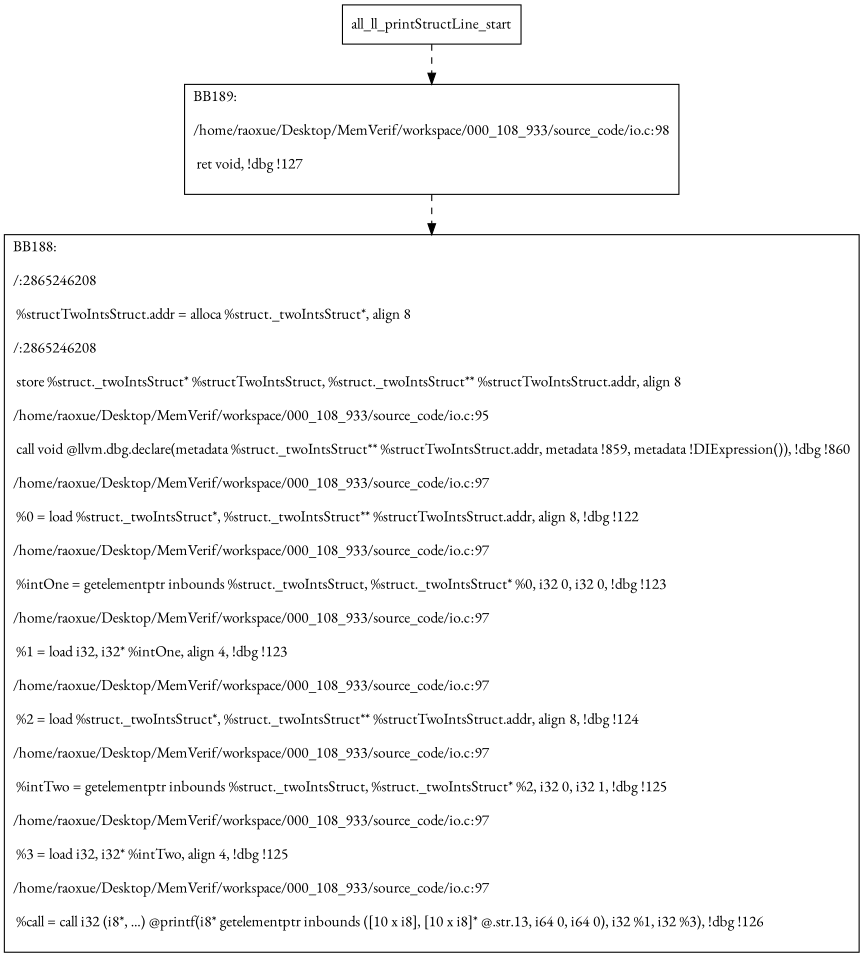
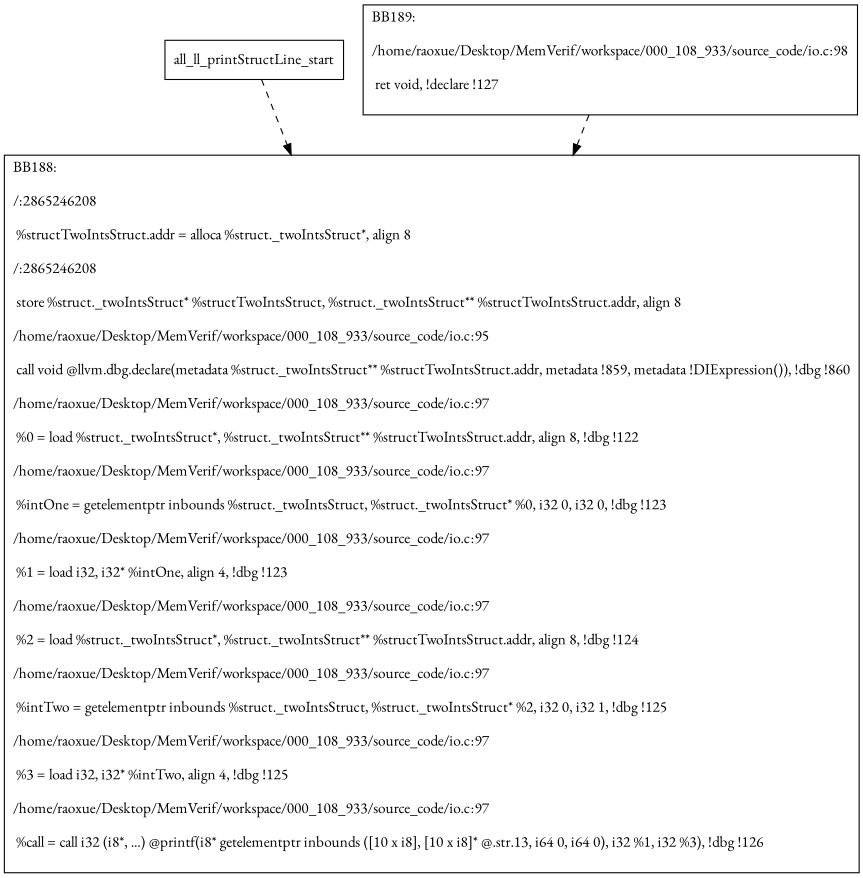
edge "all_ll_printStructLine_start" -> "BB189:": now "all_ll_printStructLine_start" -> "BB188:"
node "BB189:": text "ret void, !dbg !127" -> "ret void, !declare !127"
